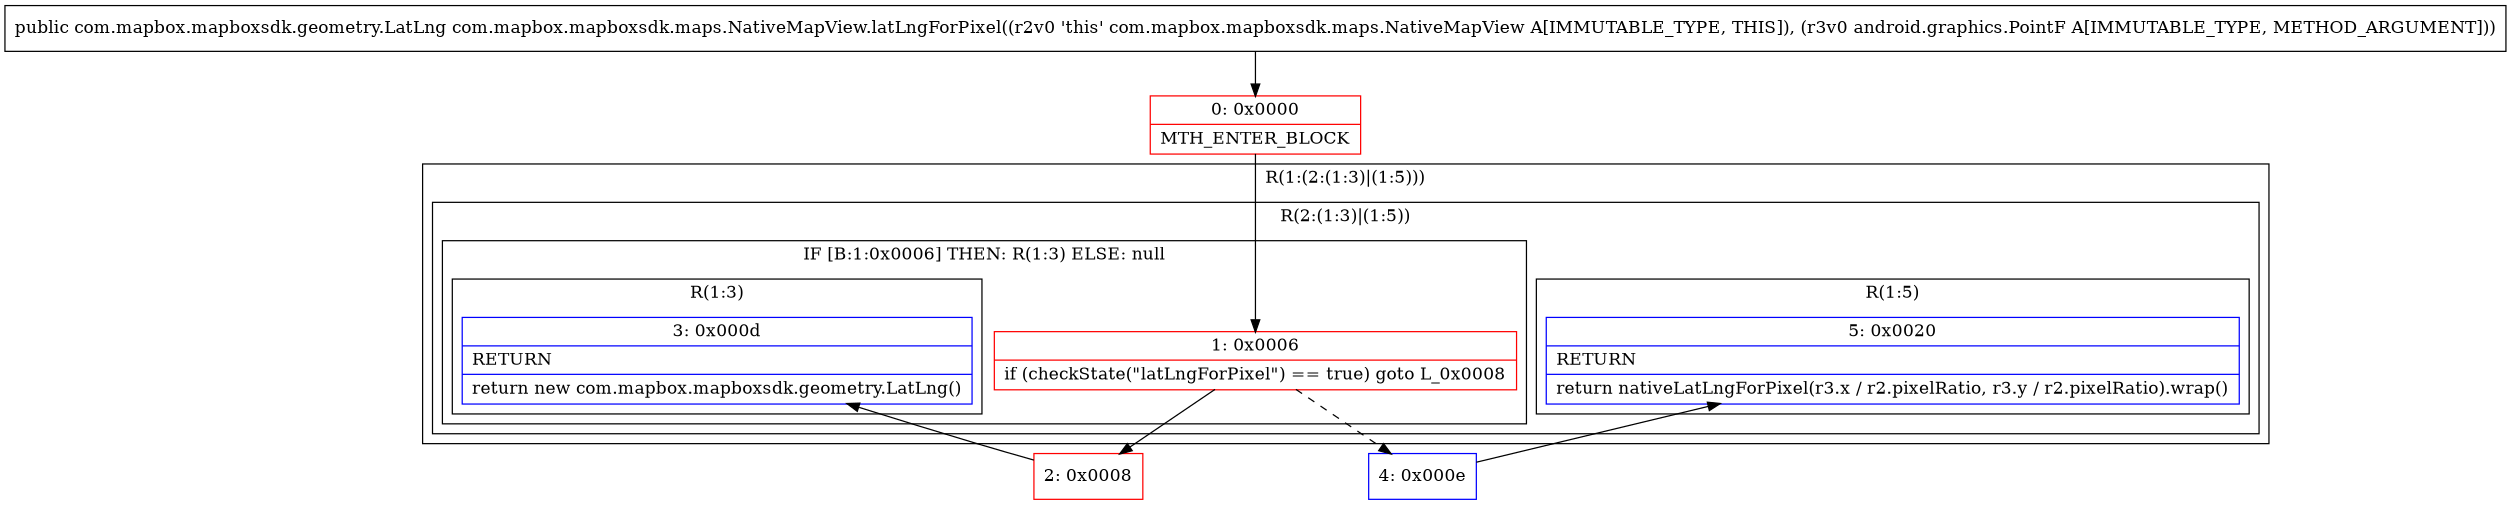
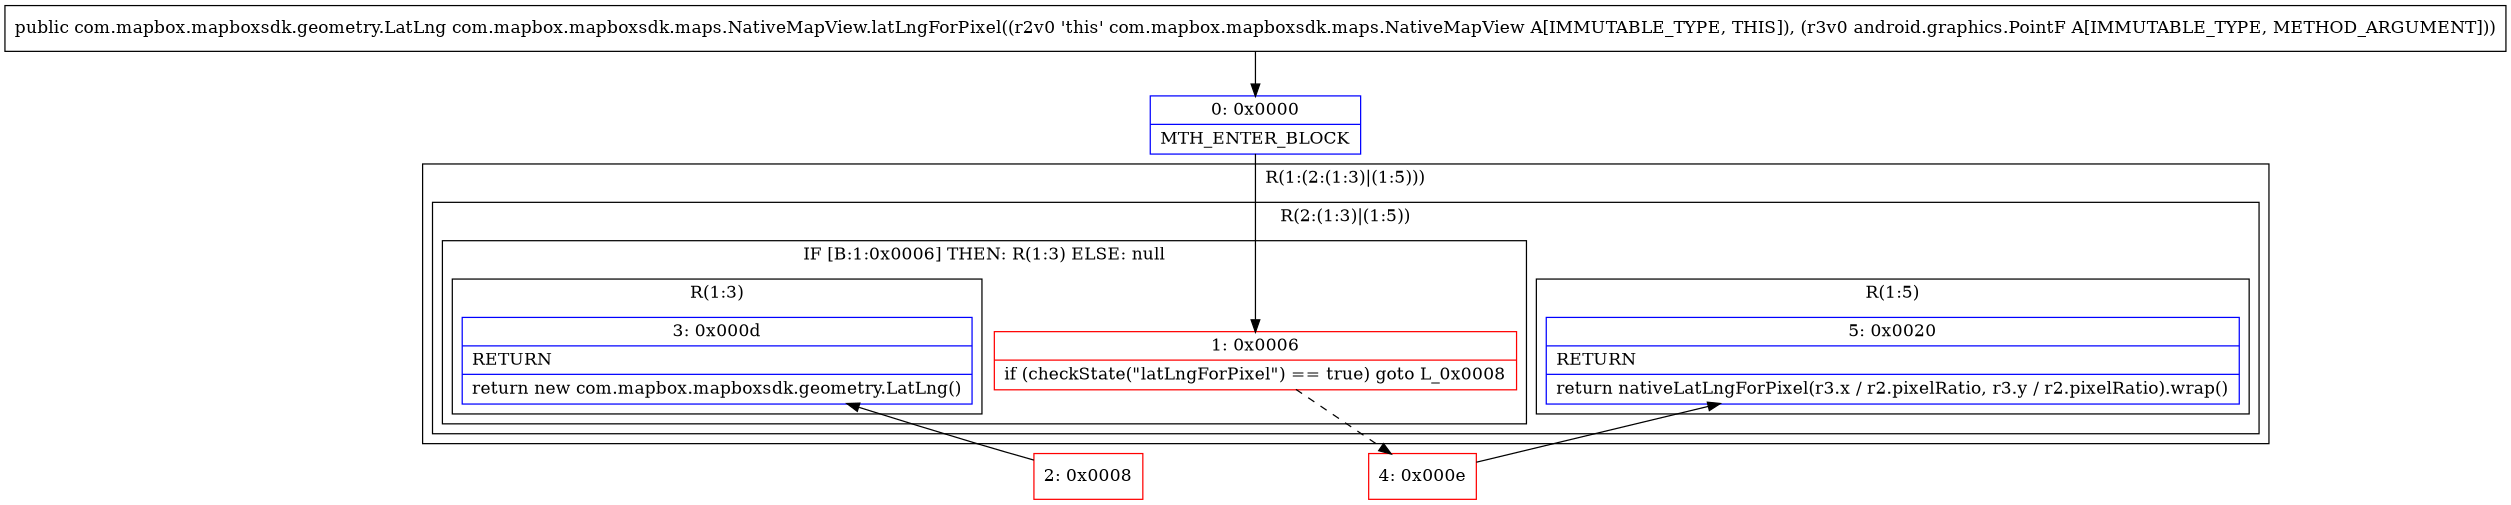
node "0: 0x0000": color red -> blue
edge "1: 0x0006" -> "2: 0x0008": removed
node "4: 0x000e": color blue -> red
